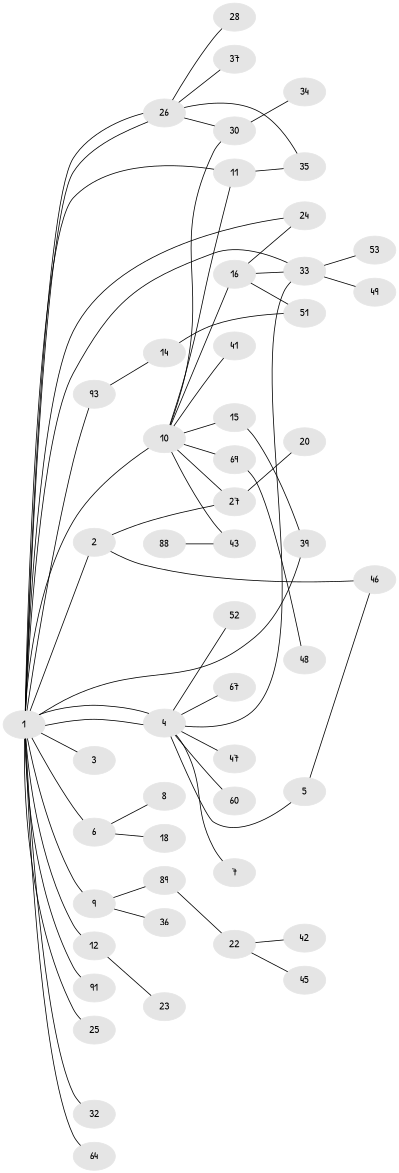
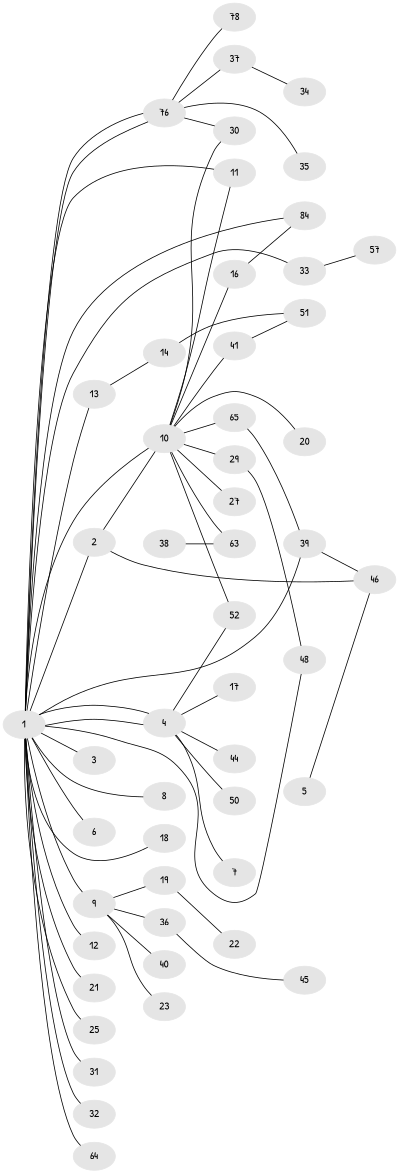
node "28": label "28" -> "78"
edge "34" -- "30": now "34" -- "37"
node "26": label "26" -> "76"
edge "35" -- "11": removed
node "24": label "24" -> "84"
node "53": label "53" -> "57"
edge "33" -- "16": removed
node "49": removed
edge "16" -- "51": now "41" -- "51"
node "93": label "93" -> "13"
node "15": label "15" -> "65"
node "69": label "69" -> "29"
edge "20" -- "27": now "20" -- "10"
edge "27" -- "2": now "10" -- "2"
edge "10" -- "52": added
edge "33" -- "4": removed
node "88": label "88" -> "38"
node "43": label "43" -> "63"
edge "39" -- "46": added
node "67": label "67" -> "17"
node "47": label "47" -> "44"
node "60": label "60" -> "50"
edge "8" -- "6": now "8" -- "1"
edge "4" -- "5": removed
edge "6" -- "18": now "1" -- "18"
node "89": label "89" -> "19"
edge "48" -- "1": added
node "42": removed
edge "22" -- "45": now "36" -- "45"
node "40": added
edge "12" -- "23": now "9" -- "23"
node "91": label "91" -> "21"
node "31": added
